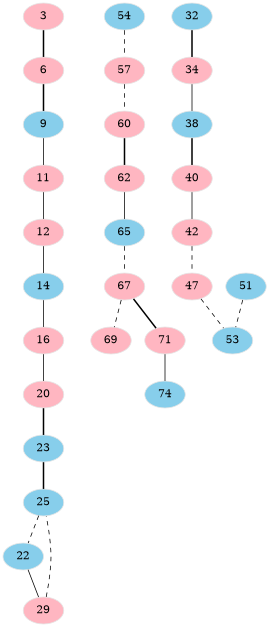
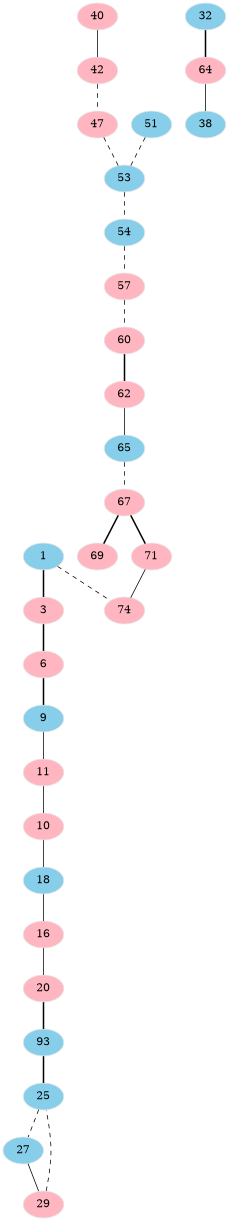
node "34": label "34" -> "64"
edge "38" -- "40": removed
edge "53" -- "54": added
node "12": label "12" -> "10"
node "14": label "14" -> "18"
edge "67" -- "69": style dashed -> bold
node "74": fillcolor skyblue -> lightpink
node "23": label "23" -> "93"
node "22": label "22" -> "27"
node "1": added
